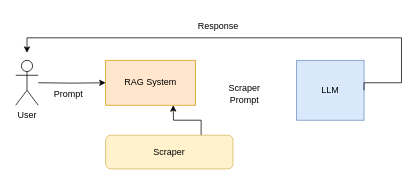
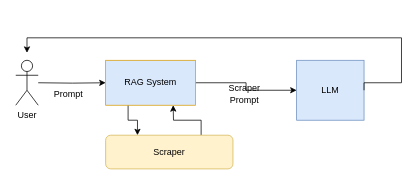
node "Response": removed
node "RAG System": fillcolor #ffe6cc -> #dae8fc
edge "RAG System" -> "LLM": added
edge "RAG System" -> "Scraper": added
